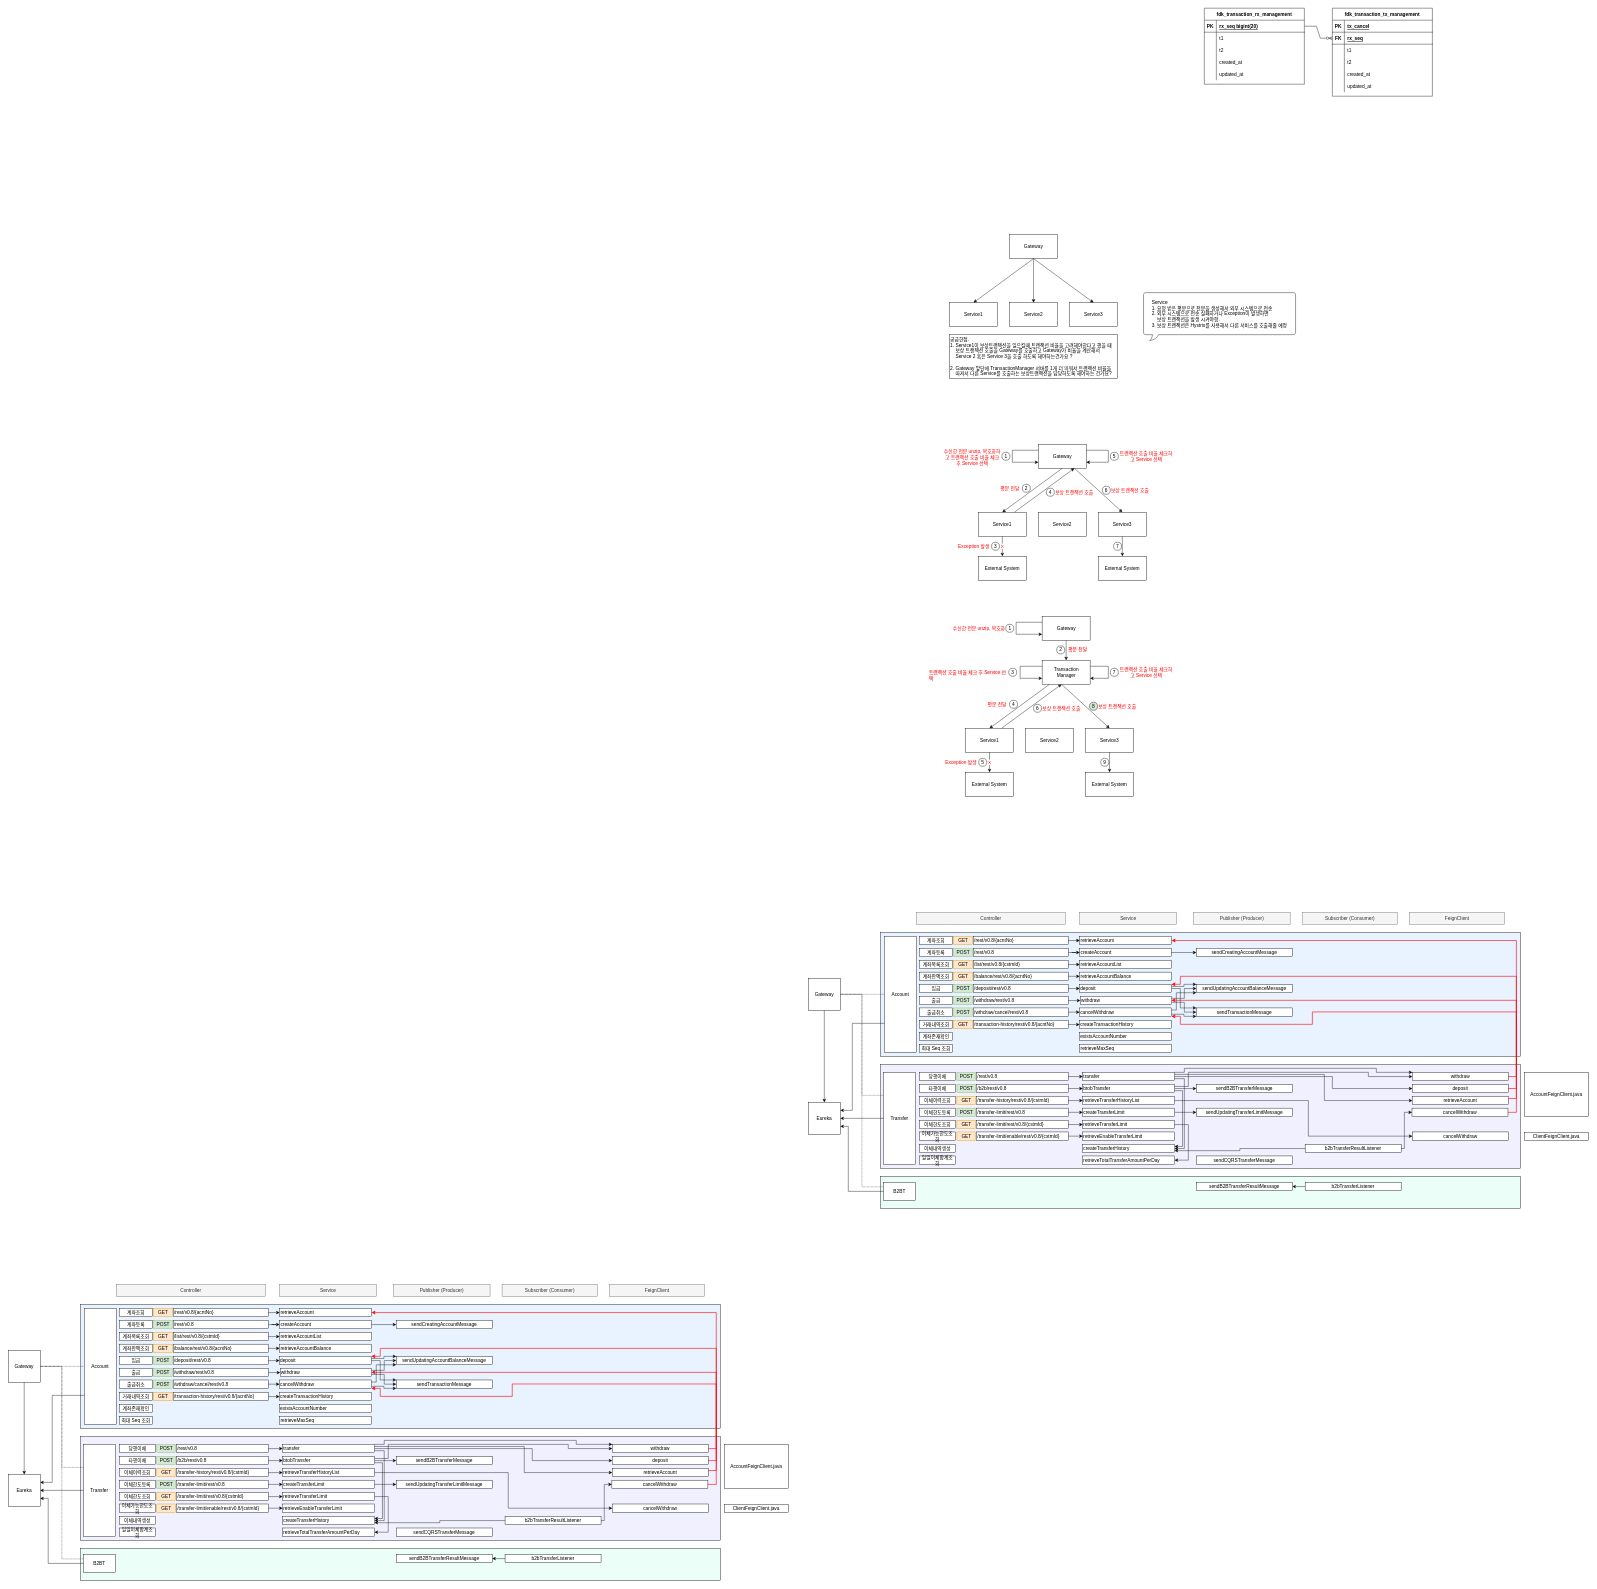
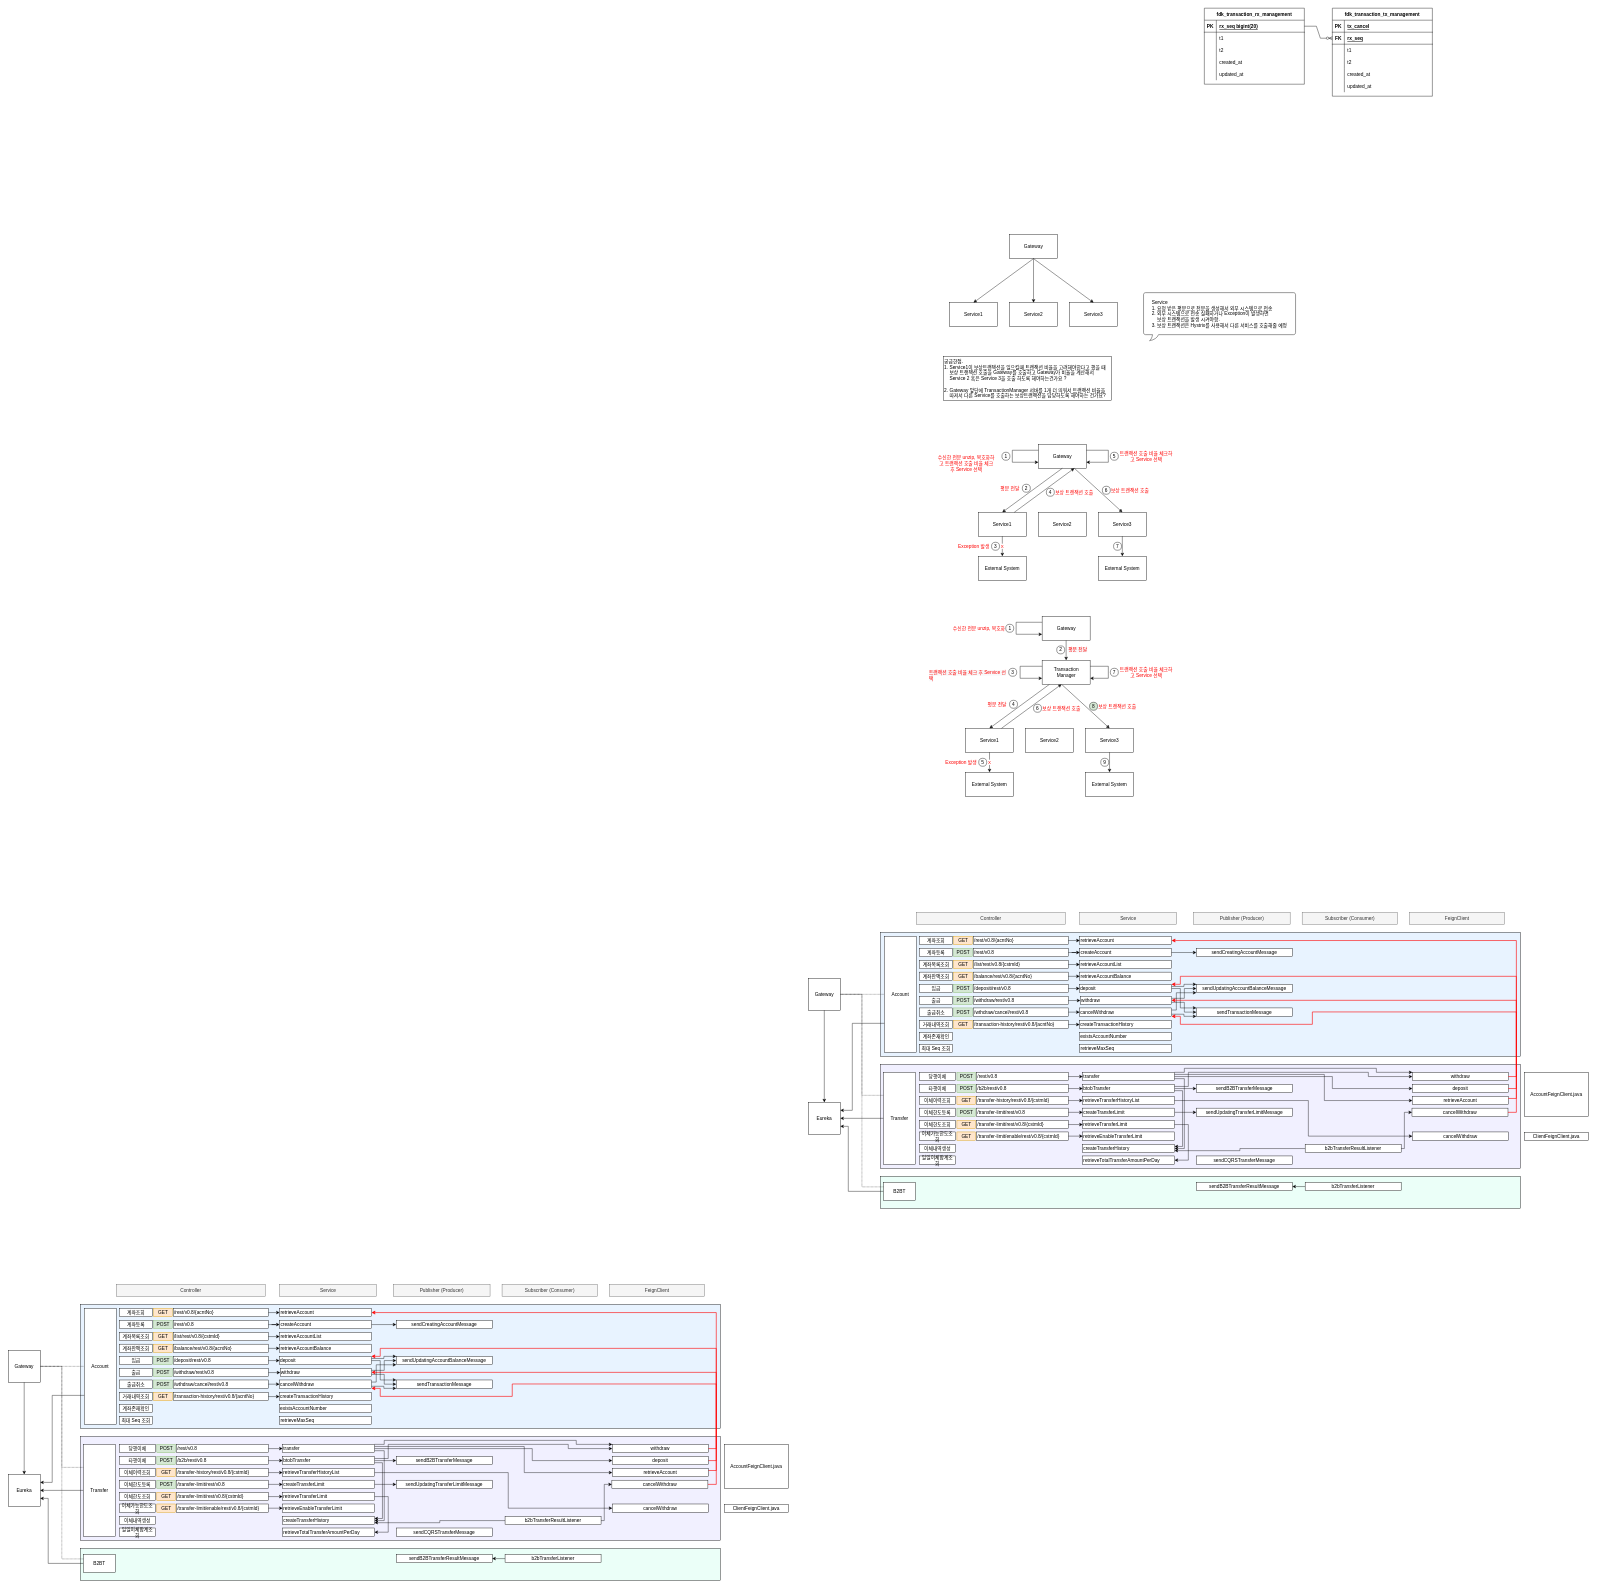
node "궁금한점. 1. Service1이 보상트랜잭션을 일으킬때 트랜잭션 비율을 고려해야한다고 했을 때 보상 트랜잭션 호출을 Gateway를 호출하고 Gateway가 비율을 계산해서 Service 2 혹은 Service 3을 호출 하도록 해야하는건가요 ? 2. Gateway 앞단에 TransactionManager 서버를 1개 더 띄워서 트랜잭션 비율을 따져서 다른 Service를 호출하는 보상트랜잭션을 담당하도록 해야하는 건가요?": moved (1033, 357) -> (1027, 379)
node "수신한 전문 unzip, 복호화하고 트랜잭션 호출 비율 체크 후 Service 선택": moved (972, 457) -> (966, 463)
